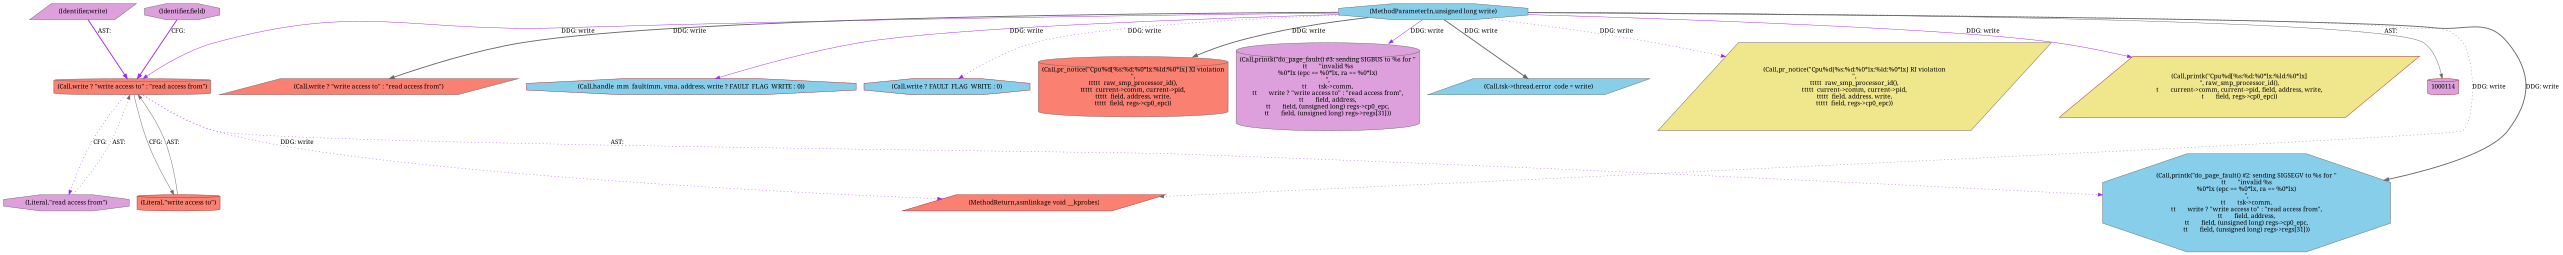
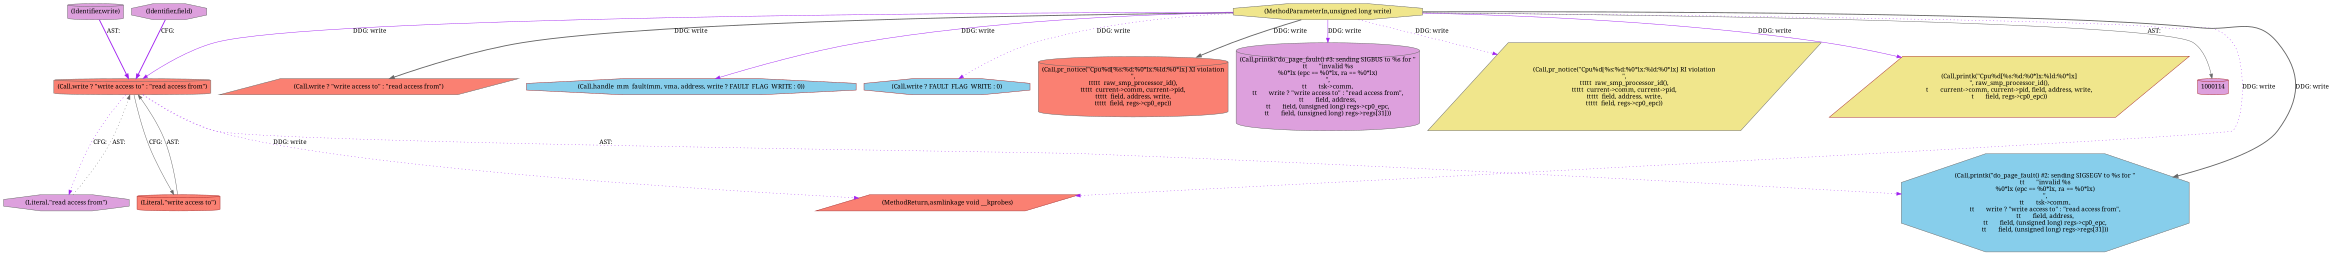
node "(Identifier,write)": shape parallelogram -> cylinder
node "(MethodParameterIn,unsigned long write)": fillcolor skyblue -> khaki
node "(Call,tsk->thread.error_code = write)": removed
edge "(MethodParameterIn,unsigned long write)" -> "(MethodReturn,asmlinkage void __kprobes)": color gray40 -> purple
